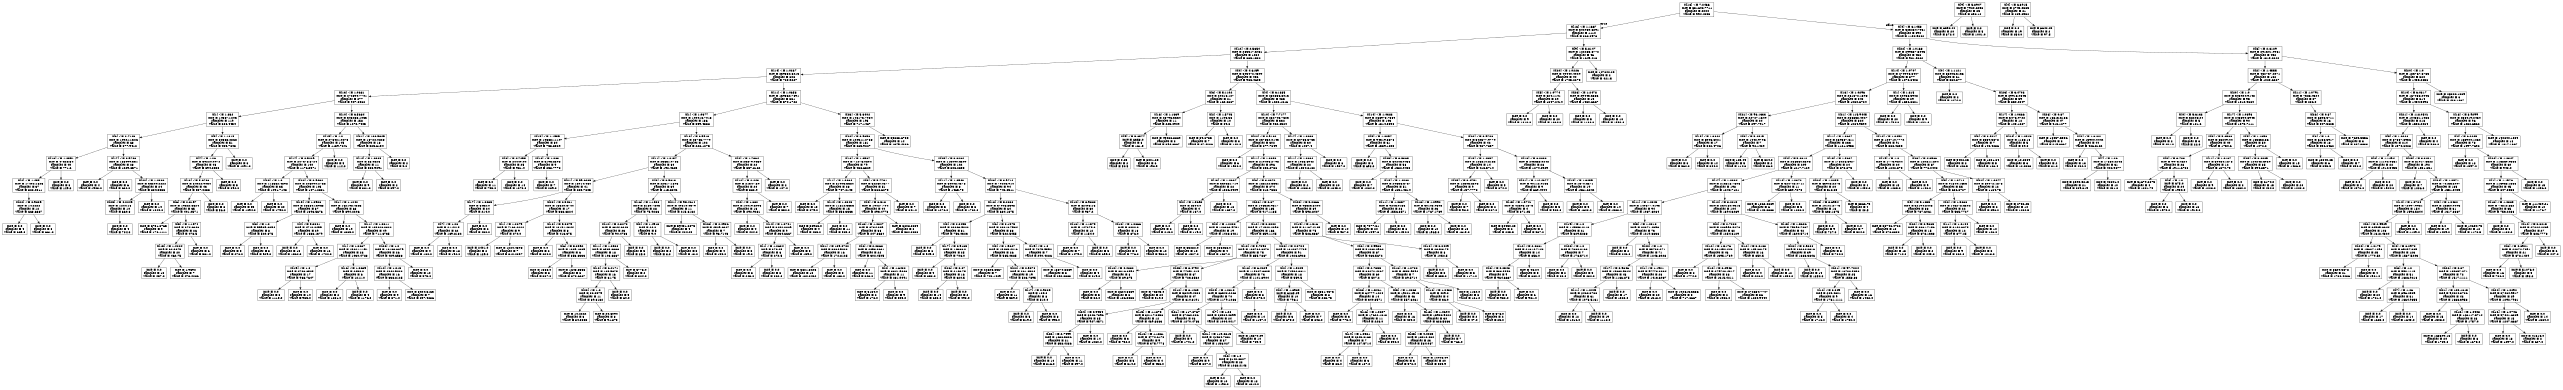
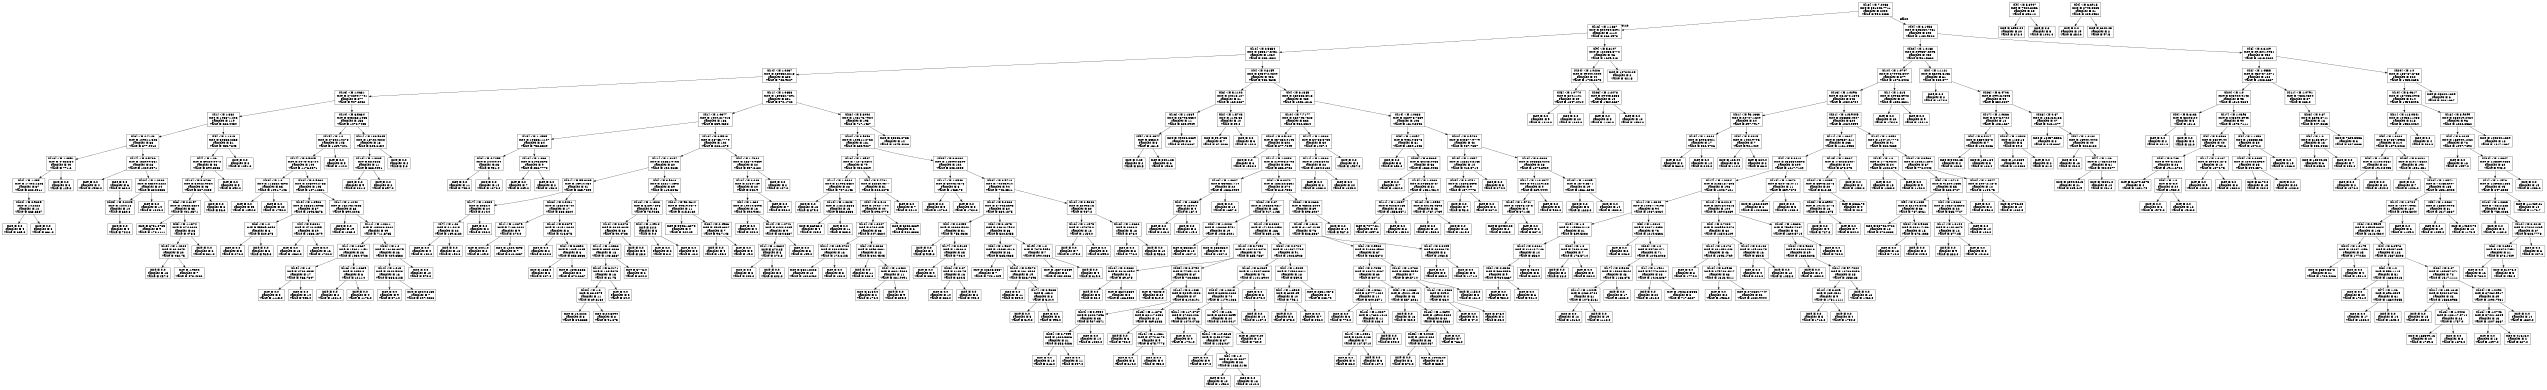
node "mse = 0.0 samples = 2 value = 153.0": added
